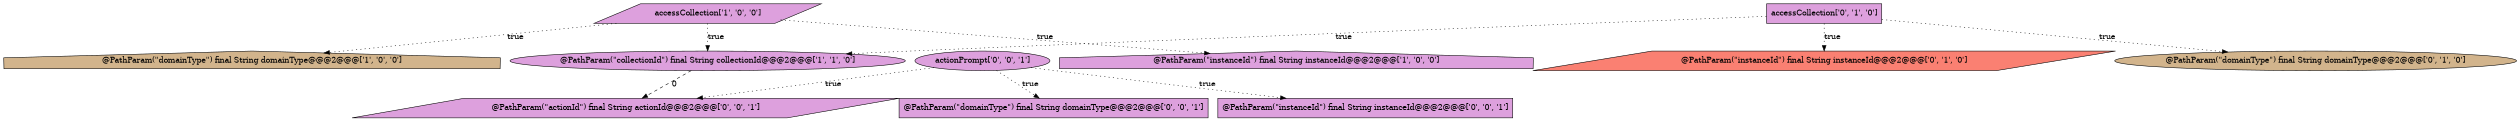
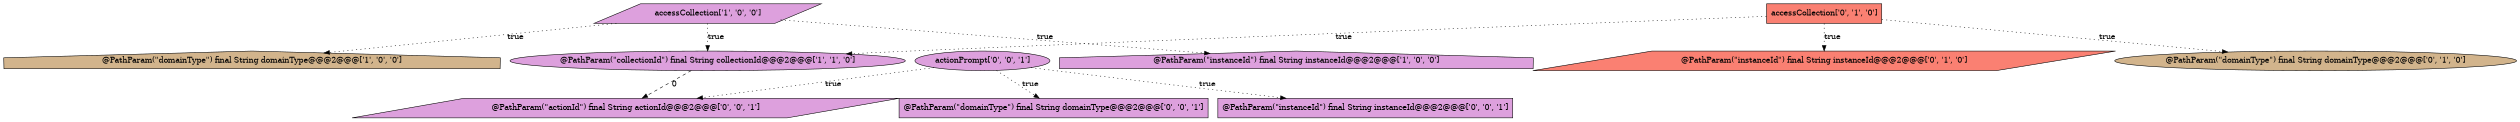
node "accessCollection['0', '1', '0']": fillcolor plum -> salmon
